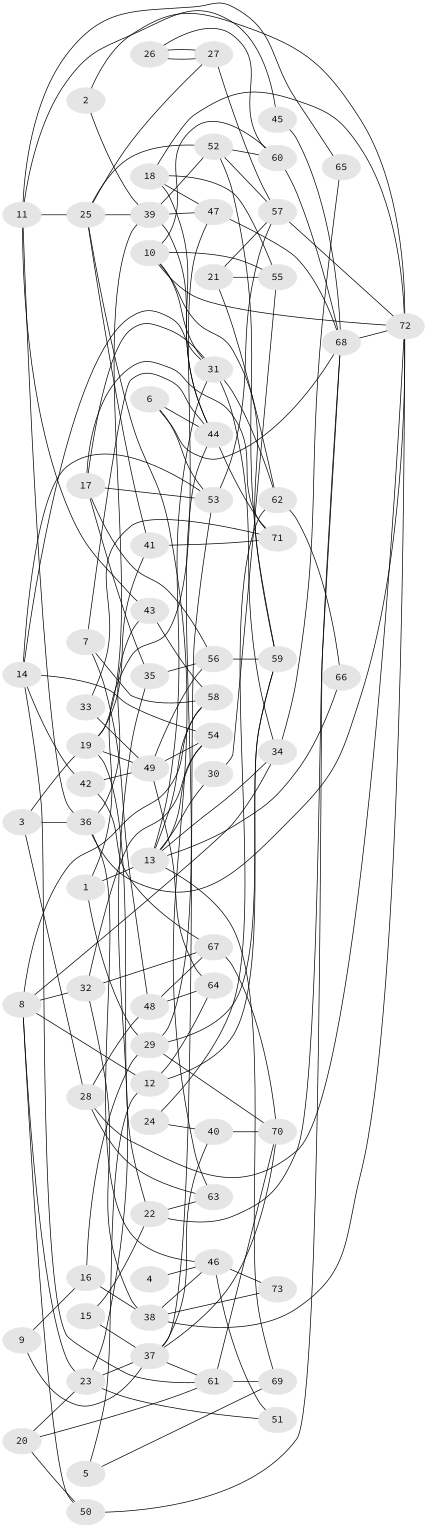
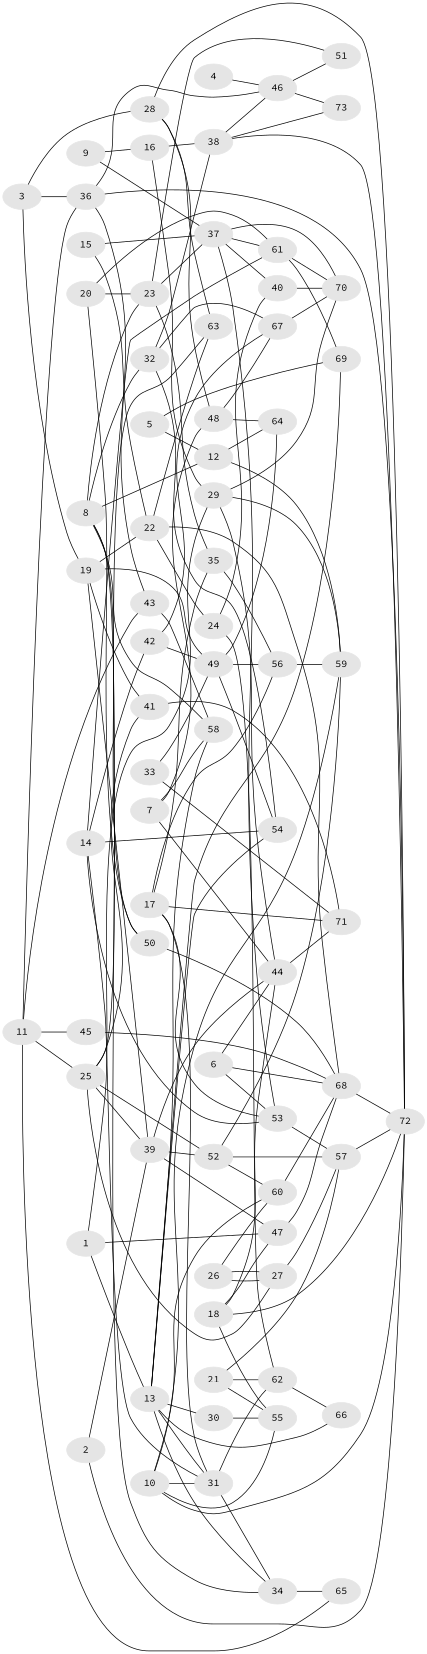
edge "22" -- "24": added
